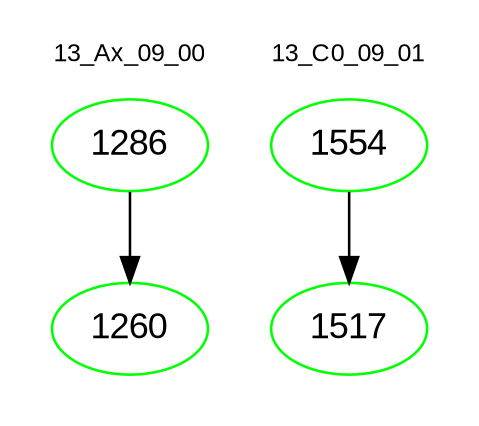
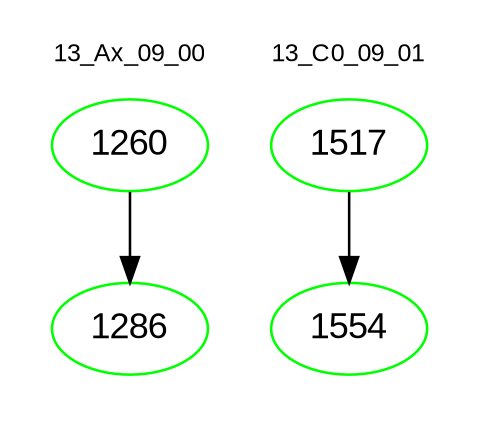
edge "1286" -> "1260": reversed
edge "1554" -> "1517": reversed
